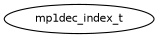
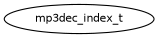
node "mp1dec_index_t": label "mp1dec_index_t" -> "mp3dec_index_t"
